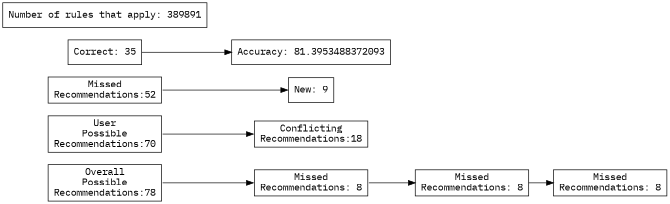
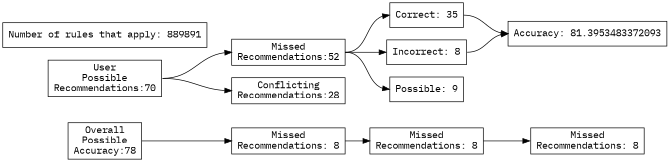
node "Number of rules that apply: 389891": label "Number of rules that apply: 389891" -> "Number of rules that apply: 889891"
edge "Missed Recommendations:52" -> "Correct: 35": added
node "Accuracy: 81.3953488372093": label "Accuracy: 81.3953488372093" -> "Accuracy: 81.3953483372093"
node "Incorrect: 8": added
edge "User Possible Recommendations:70" -> "Missed Recommendations:52": added
node "New: 9": label "New: 9" -> "Possible: 9"
node "Conflicting Recommendations:18": label "Conflicting Recommendations:18" -> "Conflicting Recommendations:28"
node "Overall Possible Recommendations:78": label "Overall Possible Recommendations:78" -> "Overall Possible Accuracy:78"
